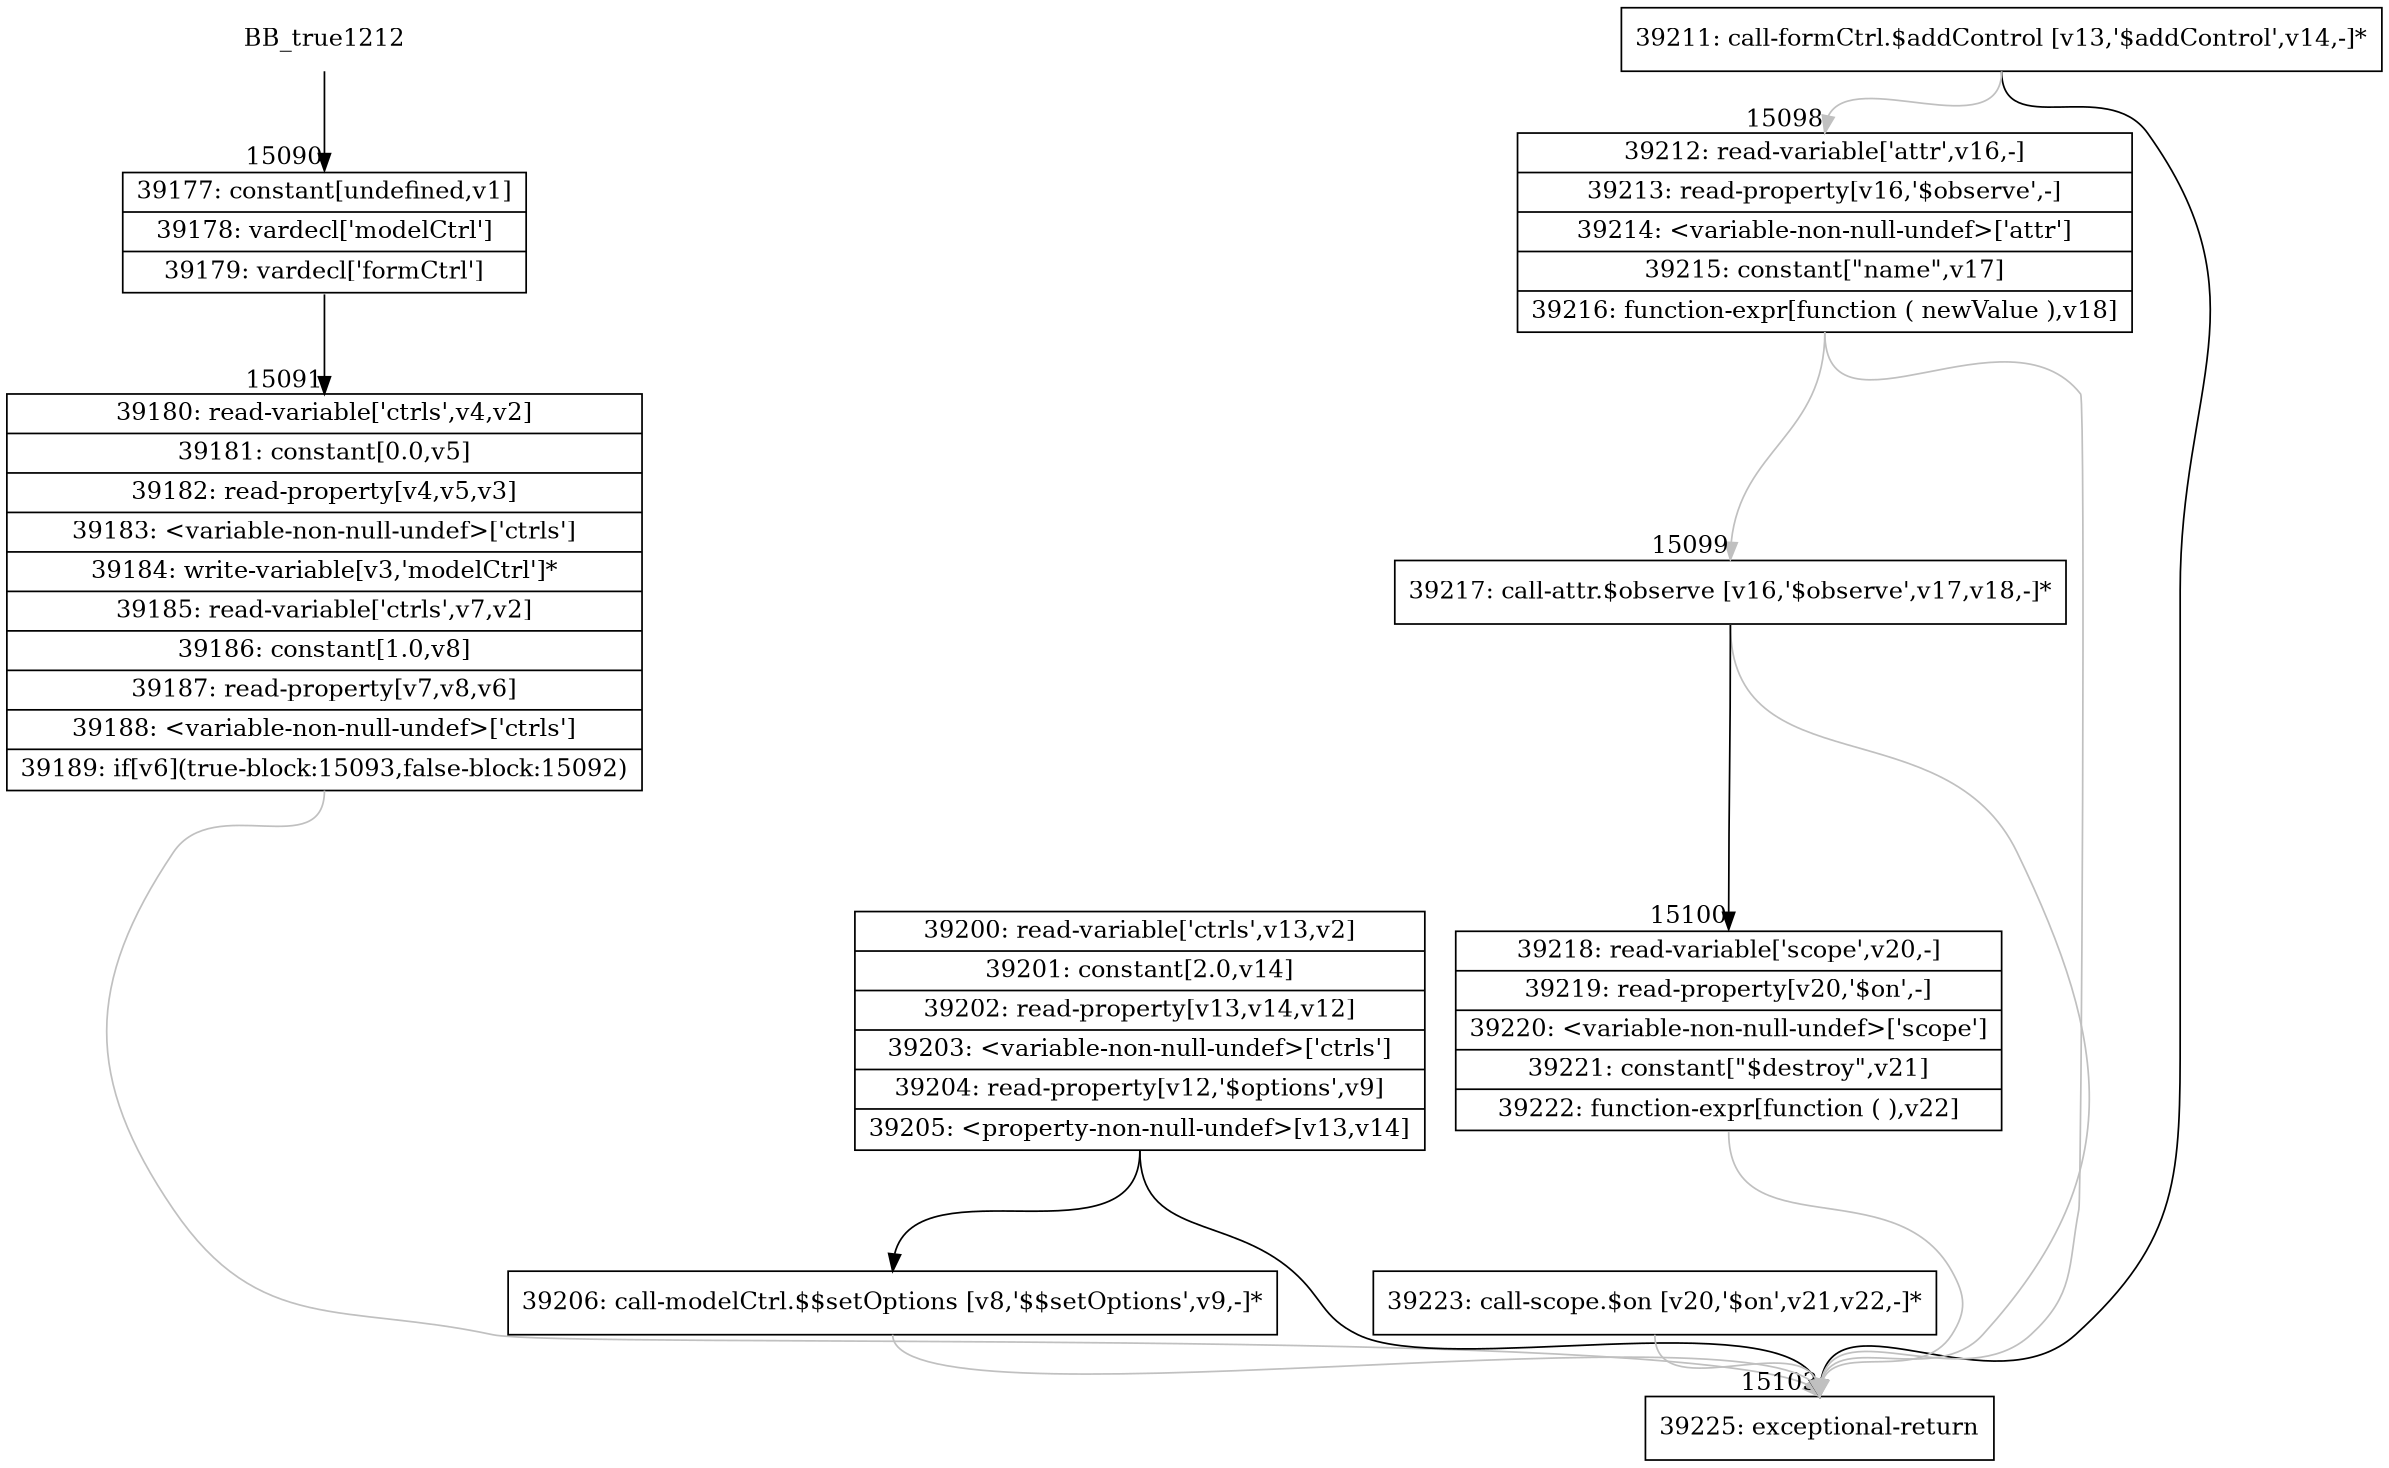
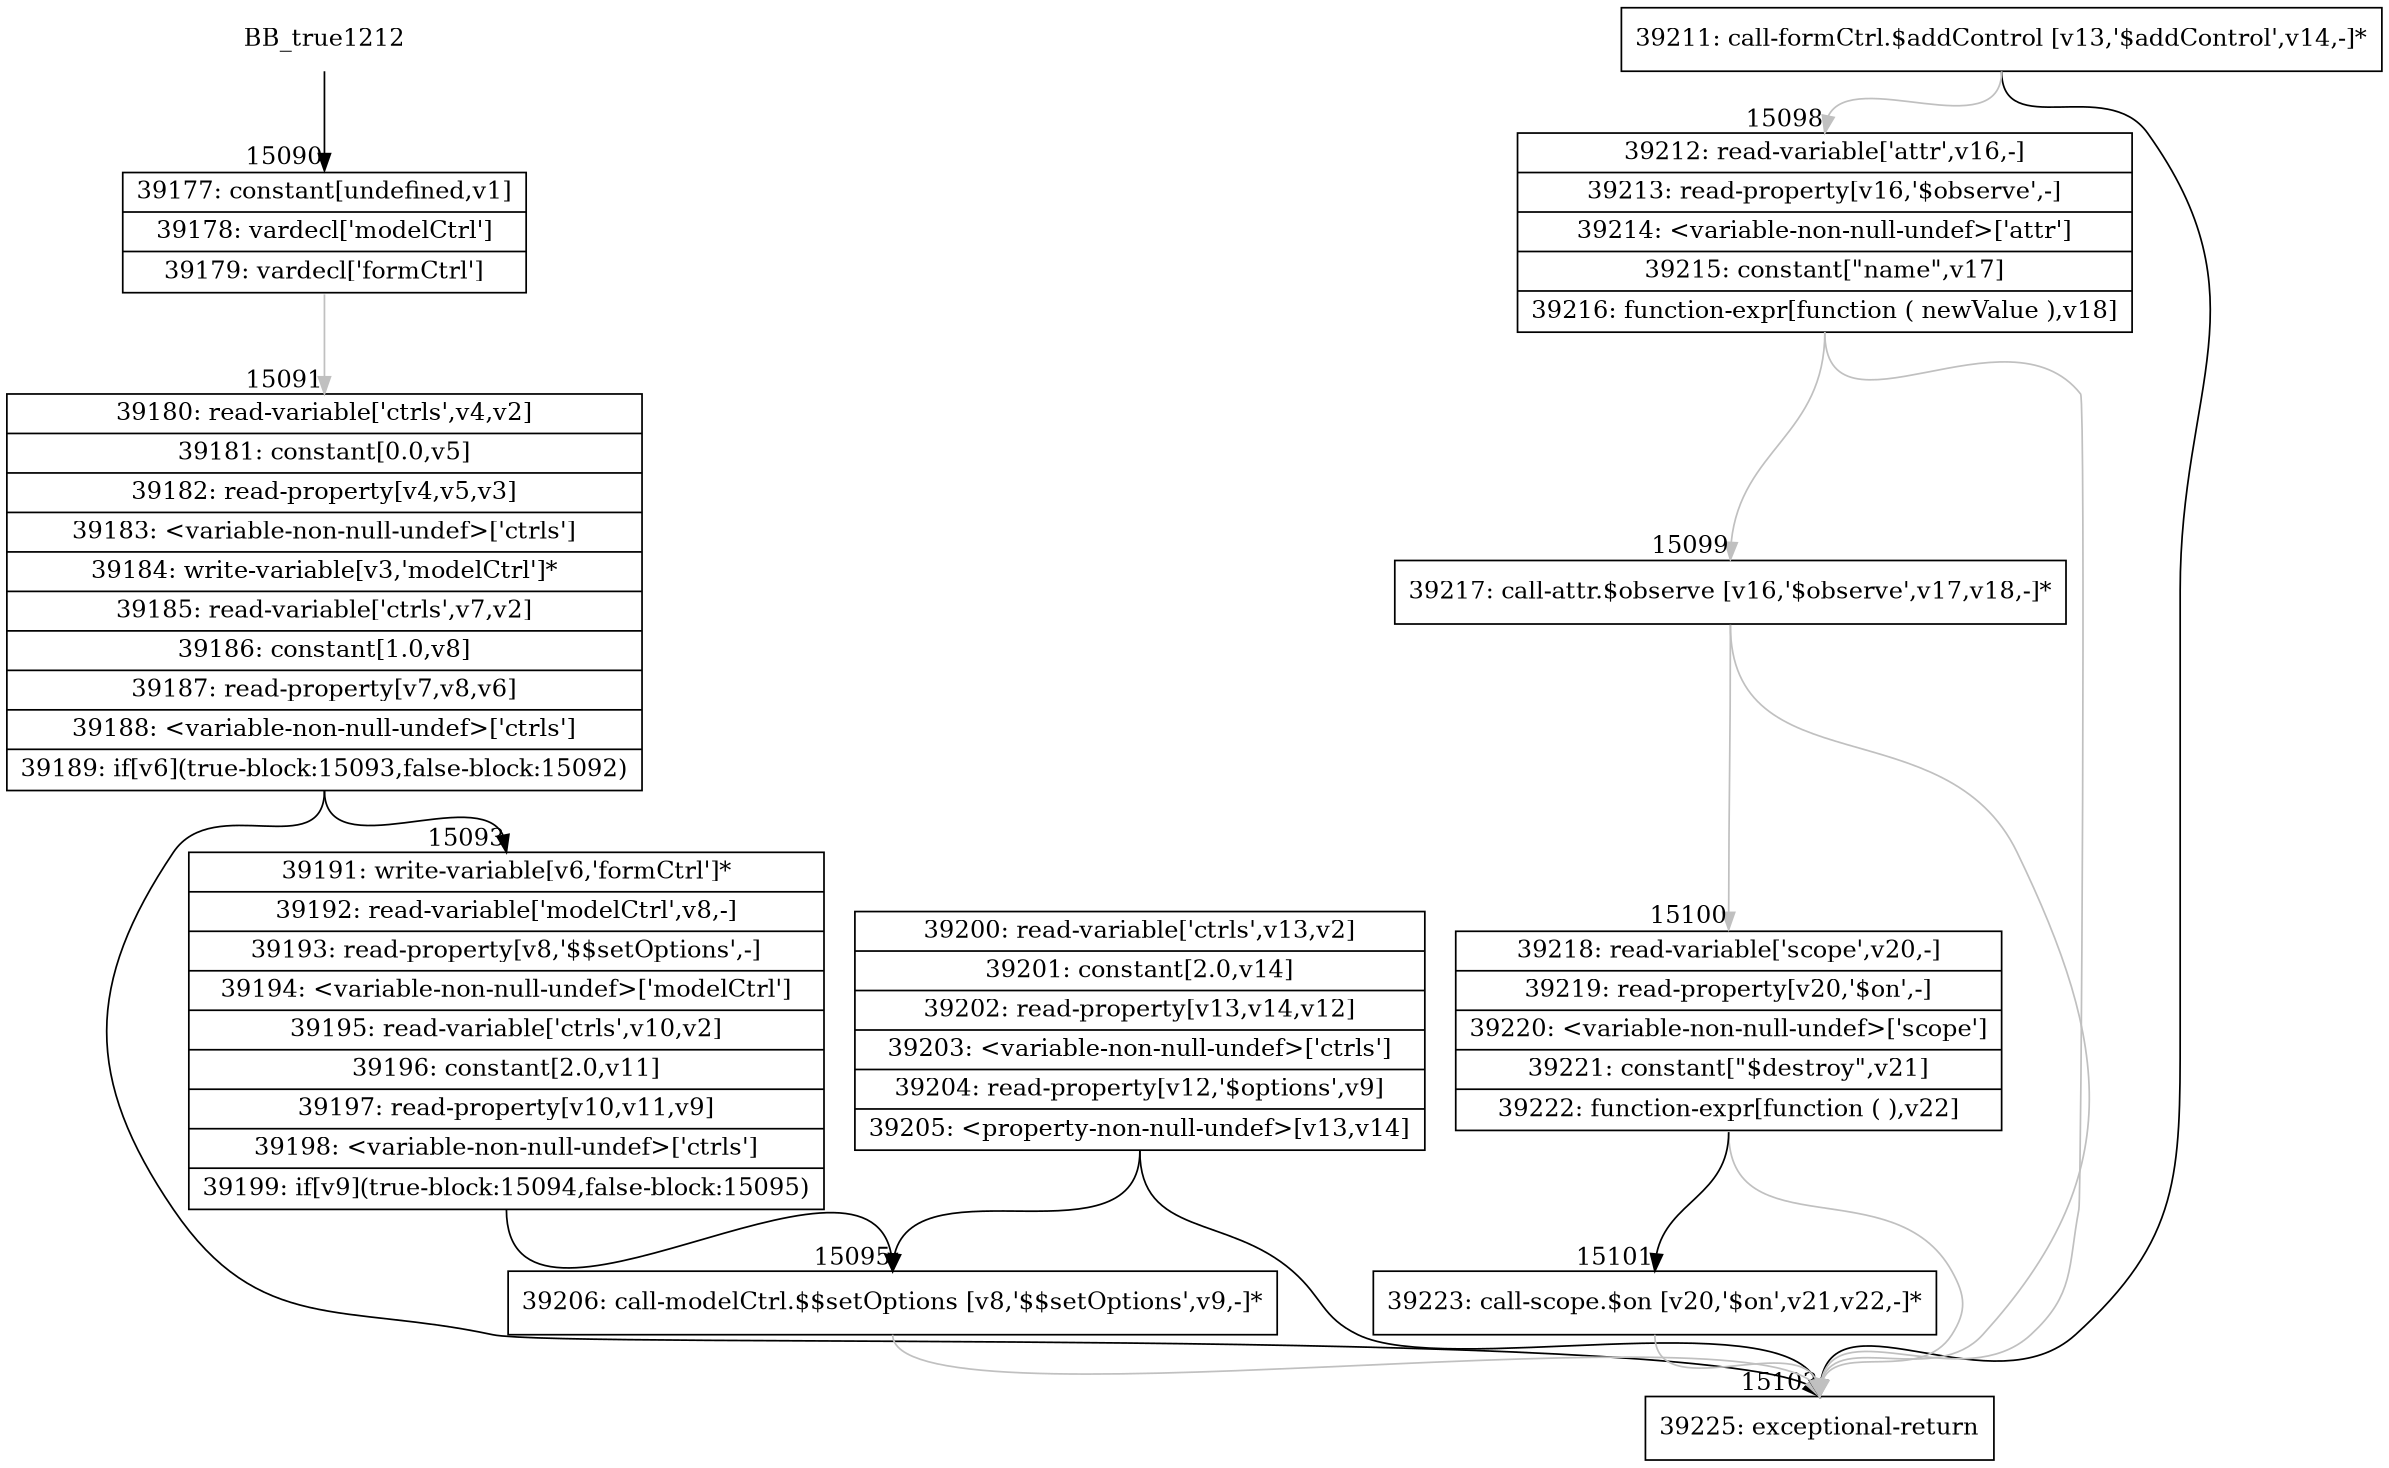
edge "39177: constant[undefined,v1]" -> "39180: read-variable['ctrls',v4,v2]": color black -> gray
edge "39217: call-attr.$observe [v16,'$observe',v17,v18,-]*" -> "39218: read-variable['scope',v20,-]": color black -> gray
node "39191: write-variable[v6,'formCtrl']*": added
edge "39218: read-variable['scope',v20,-]" -> "39223: call-scope.$on [v20,'$on',v21,v22,-]*": added
edge "39180: read-variable['ctrls',v4,v2]" -> "39225: exceptional-return": color gray -> black
